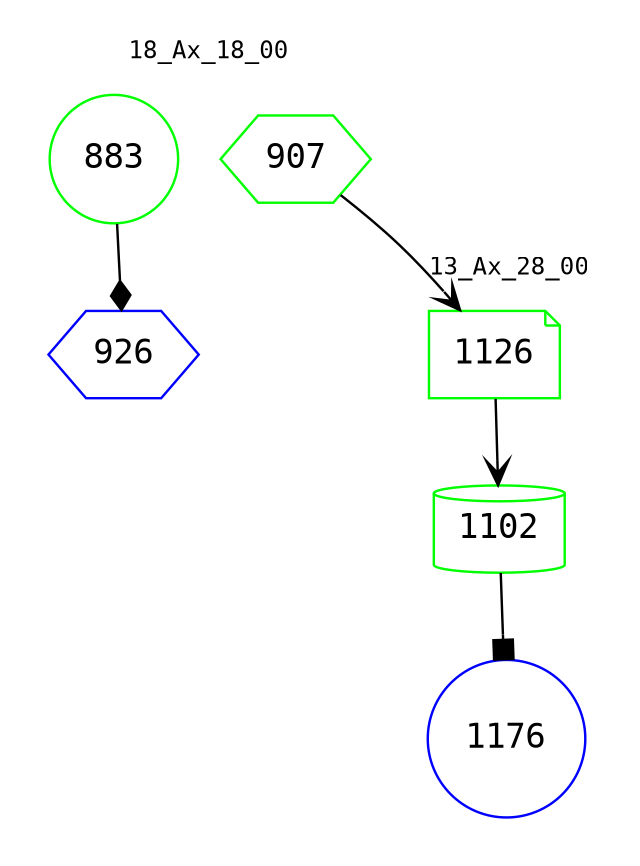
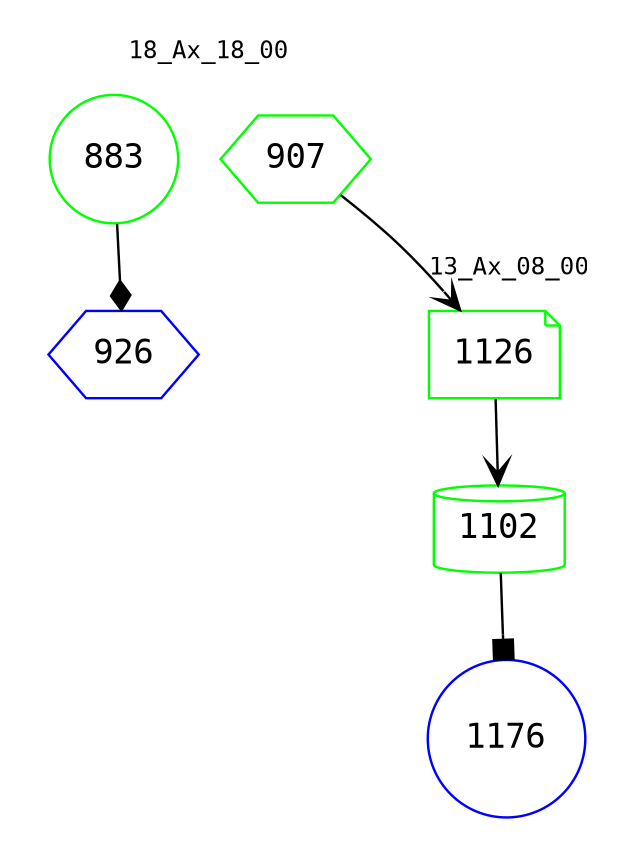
cluster "13_Ax_28_00": label "13_Ax_28_00" -> "13_Ax_08_00"
